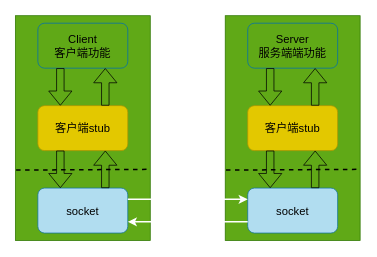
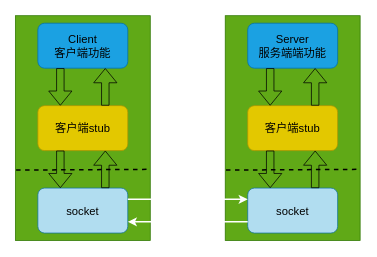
node "Client 客户端功能": fillcolor #60a917 -> #1ba1e2
node "Server 服务端端功能": fillcolor #60a917 -> #1ba1e2
